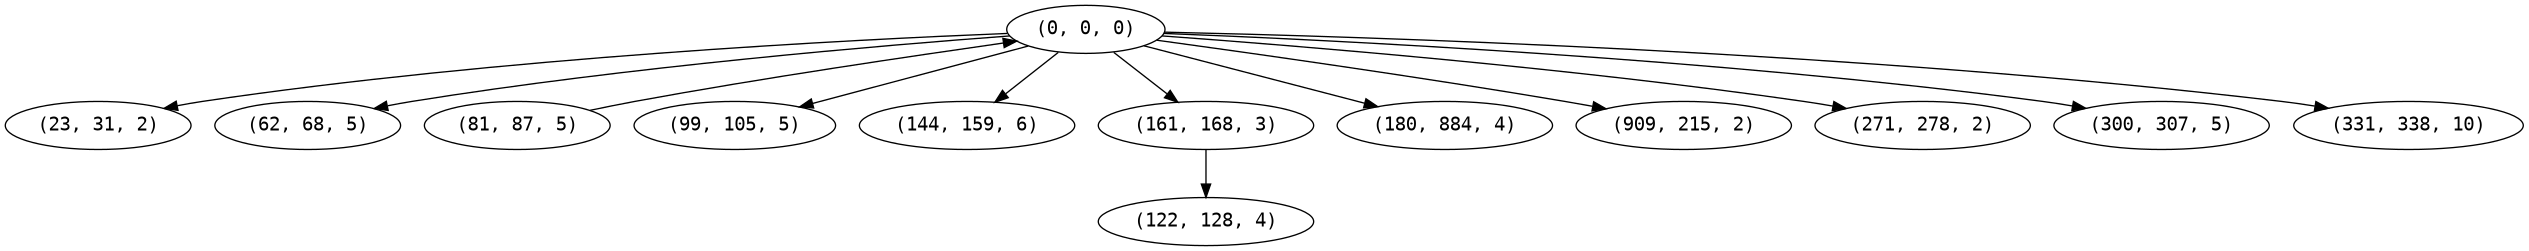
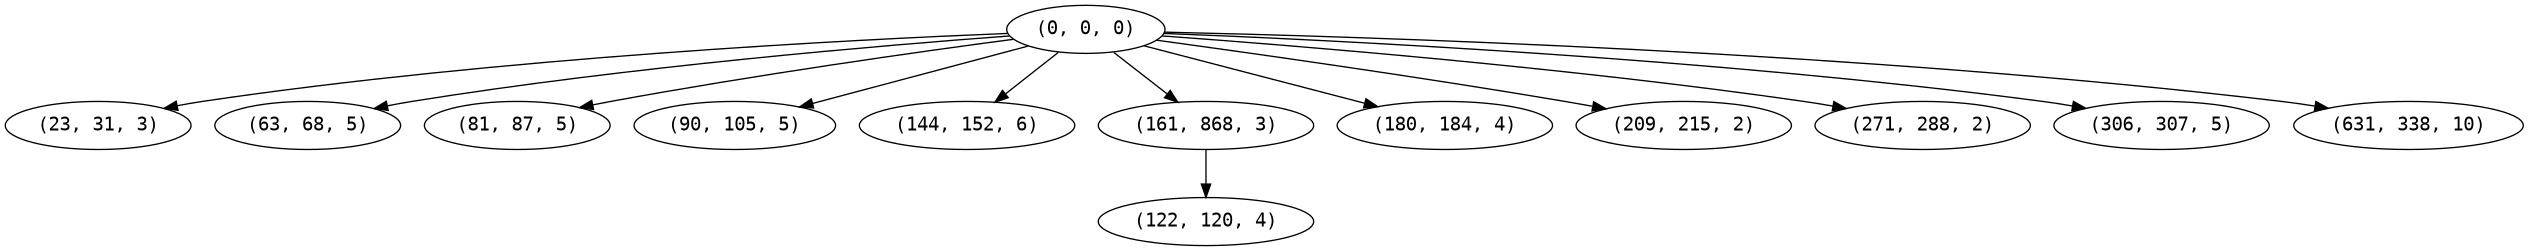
edge "(81, 87, 5)" -> "(0, 0, 0)": reversed
node "(23, 31, 2)": label "(23, 31, 2)" -> "(23, 31, 3)"
node "(62, 68, 5)": label "(62, 68, 5)" -> "(63, 68, 5)"
node "(99, 105, 5)": label "(99, 105, 5)" -> "(90, 105, 5)"
node "(144, 159, 6)": label "(144, 159, 6)" -> "(144, 152, 6)"
node "(161, 168, 3)": label "(161, 168, 3)" -> "(161, 868, 3)"
node "(180, 884, 4)": label "(180, 884, 4)" -> "(180, 184, 4)"
node "(909, 215, 2)": label "(909, 215, 2)" -> "(209, 215, 2)"
node "(271, 278, 2)": label "(271, 278, 2)" -> "(271, 288, 2)"
node "(300, 307, 5)": label "(300, 307, 5)" -> "(306, 307, 5)"
node "(331, 338, 10)": label "(331, 338, 10)" -> "(631, 338, 10)"
node "(122, 128, 4)": label "(122, 128, 4)" -> "(122, 120, 4)"
